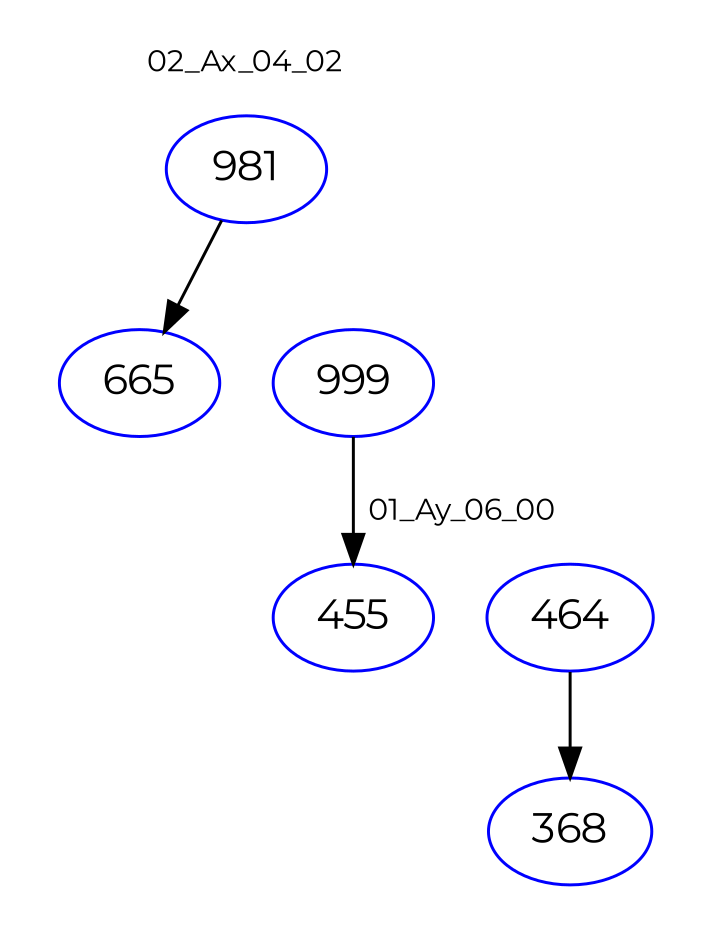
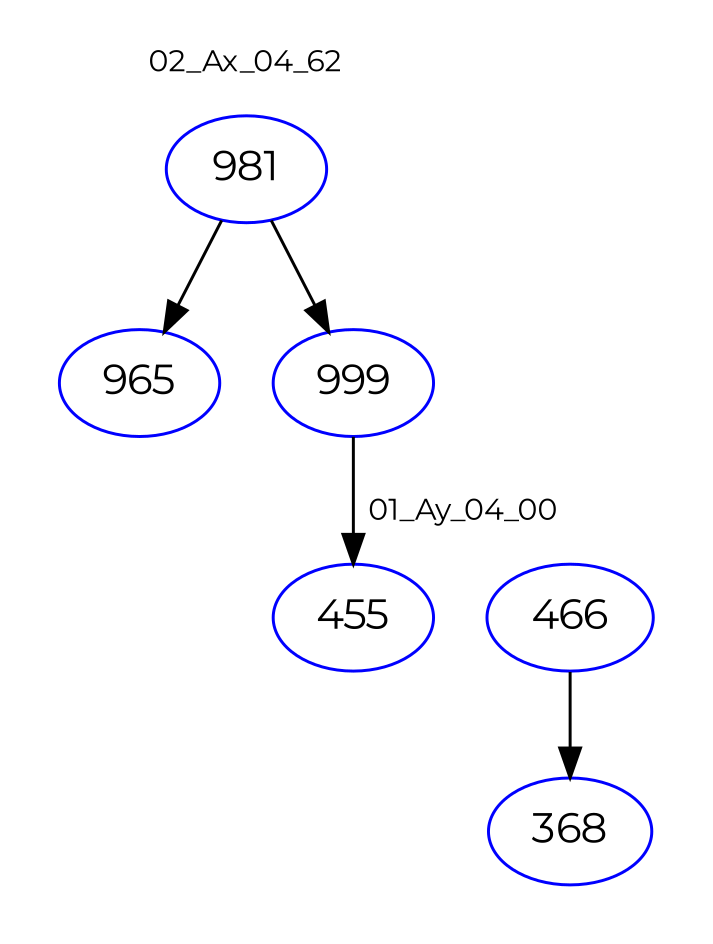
cluster "02_Ax_04_02": label "02_Ax_04_02" -> "02_Ax_04_62"
edge "981" -> "999": added
node "665": label "665" -> "965"
cluster "01_Ay_06_00": label "01_Ay_06_00" -> "01_Ay_04_00"
node "464": label "464" -> "466"
